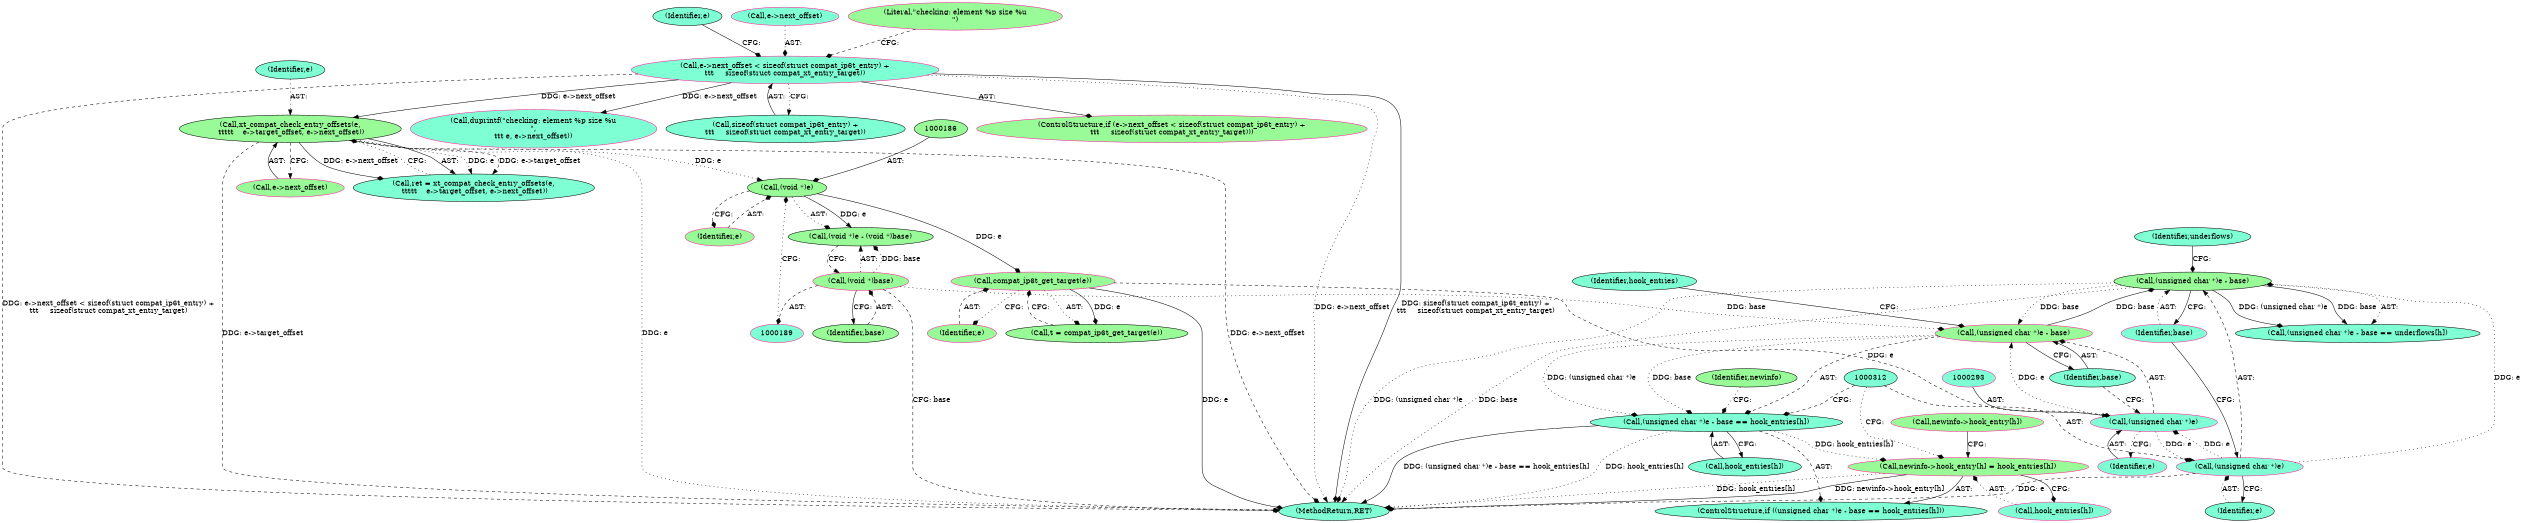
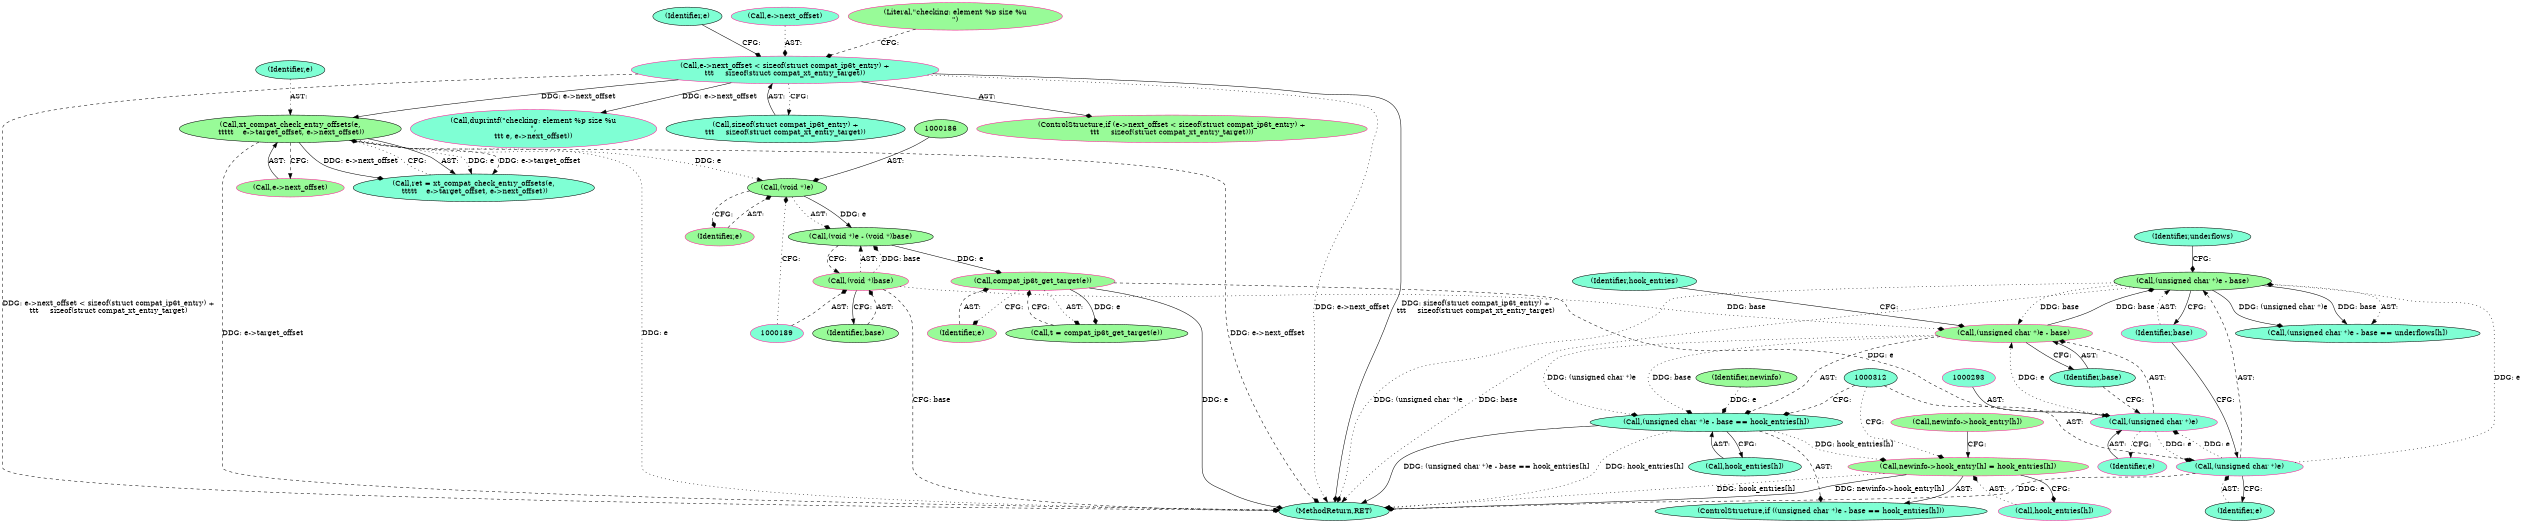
edge "(Call,(void *)e)" -> "(Call,compat_ip6t_get_target(e))": now "(Call,(void *)e - (void *)base)" -> "(Call,compat_ip6t_get_target(e))"
edge "(Call,(void *)base)" -> "1000189": reversed
edge "(Identifier,newinfo)" -> "(Call,(unsigned char *)e - base == hook_entries[h])": label "CFG: " -> "DDG: e"
